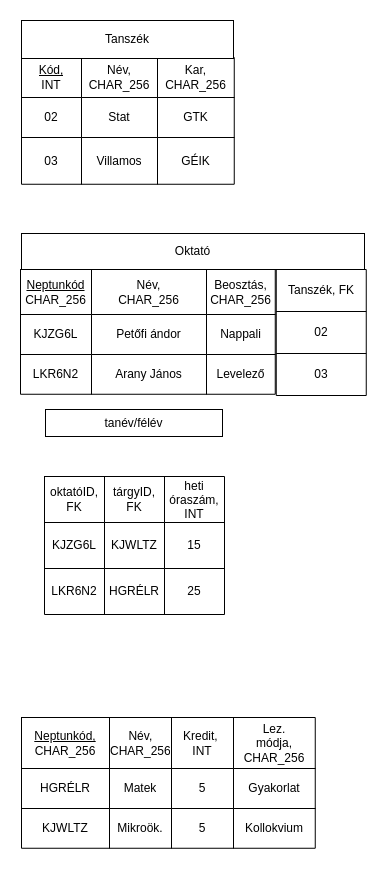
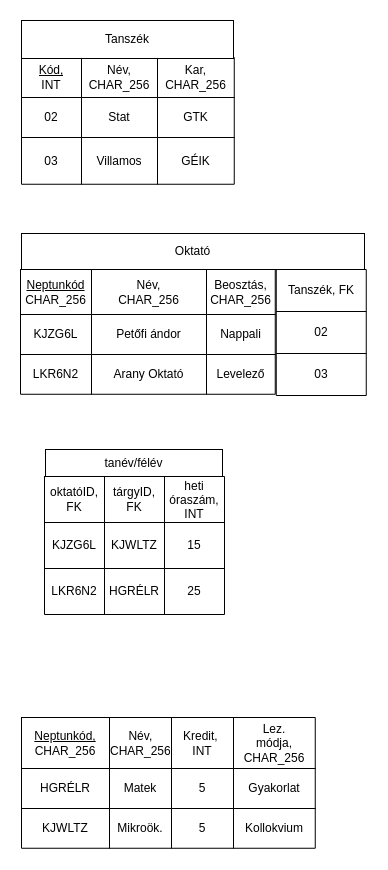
node "Arany János": label "Arany János" -> "Arany Oktató"
node "tanév/félév": moved (134, 423) -> (134, 463)
